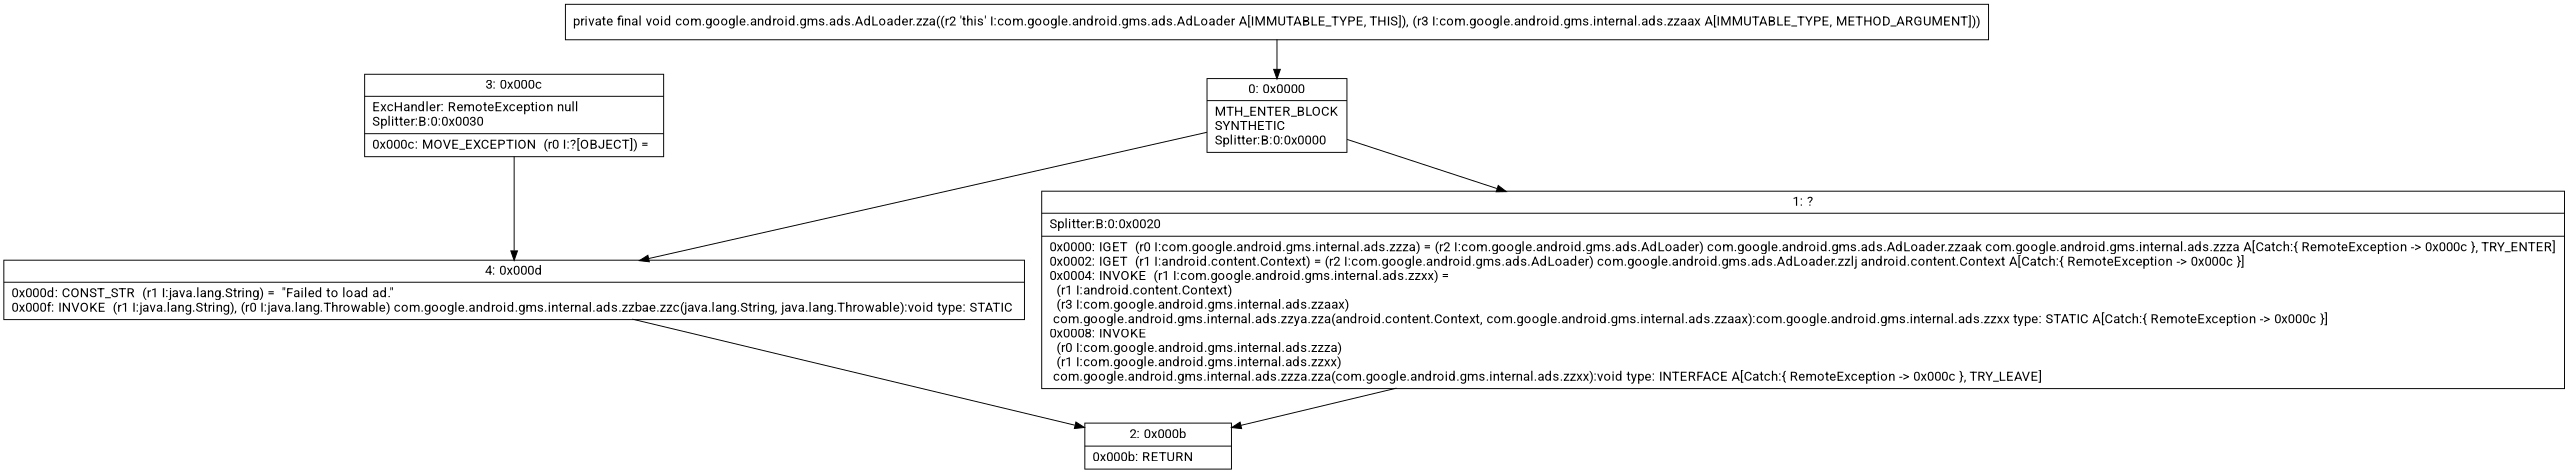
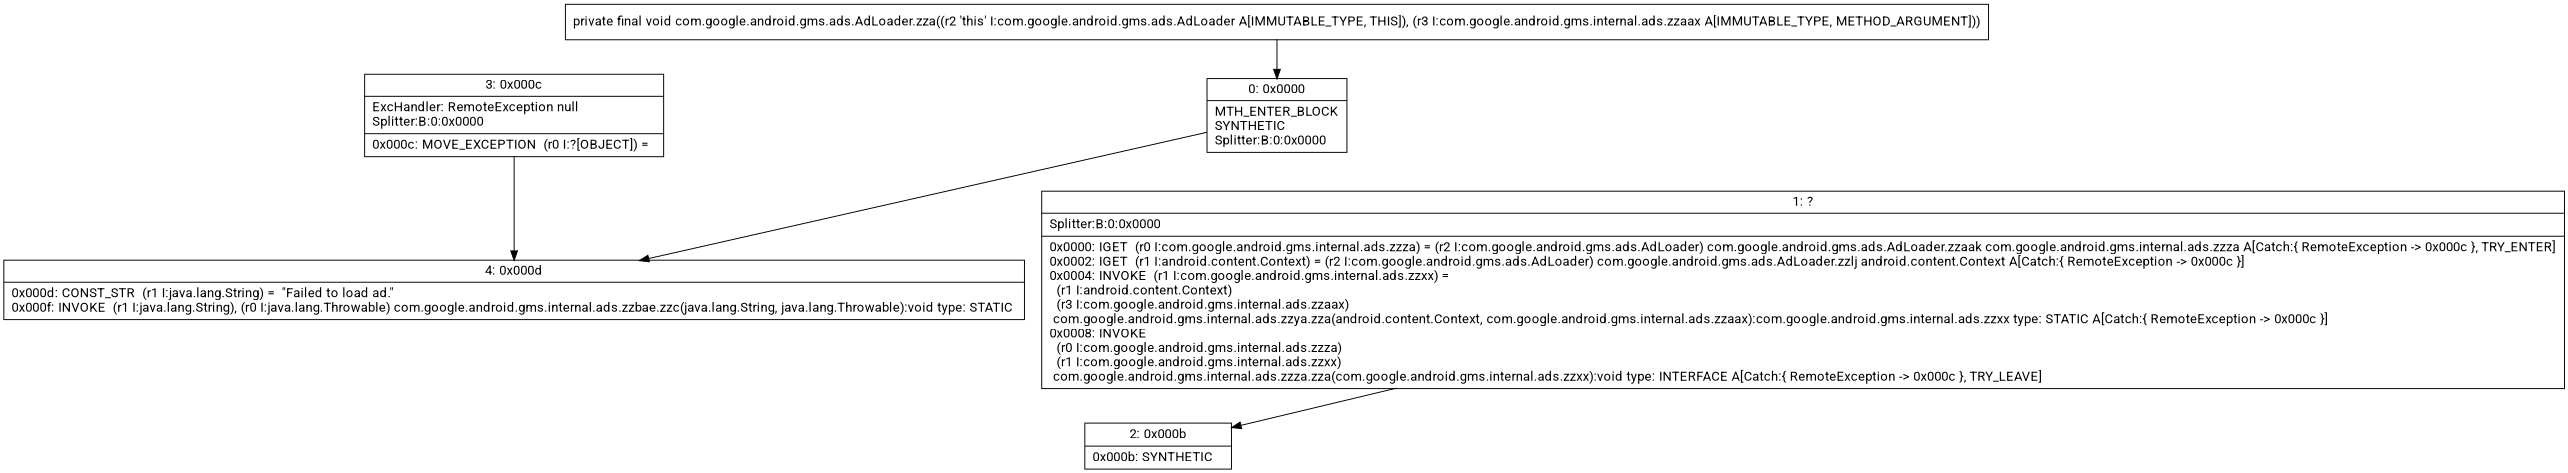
node "3: 0x000c": text "Splitter:B:0:0x0030" -> "Splitter:B:0:0x0000"
edge "0: 0x0000" -> "1: ?": removed
node "1: ?": text "Splitter:B:0:0x0020" -> "Splitter:B:0:0x0000"
edge "4: 0x000d" -> "2: 0x000b": removed
node "2: 0x000b": text "0x000b: RETURN" -> "0x000b: SYNTHETIC"
